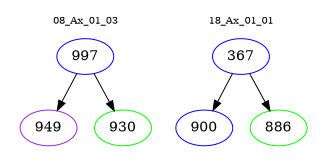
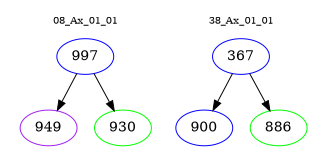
cluster "08_Ax_01_03": label "08_Ax_01_03" -> "08_Ax_01_01"
cluster "18_Ax_01_01": label "18_Ax_01_01" -> "38_Ax_01_01"
